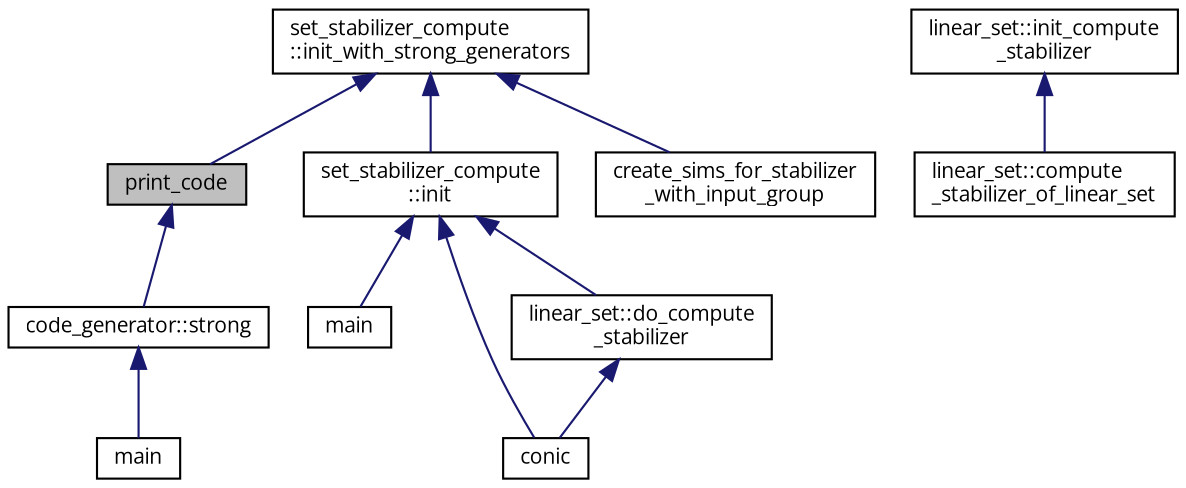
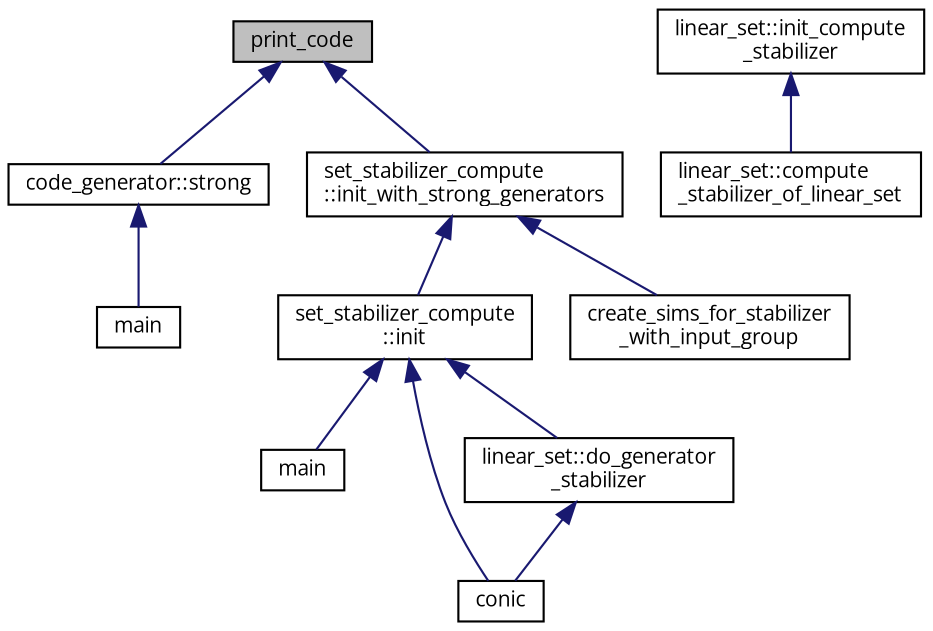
edge "print_code" -> "set_stabilizer_compute ::init_with_strong_generators": reversed
node "linear_set::do_compute _stabilizer": label "linear_set::do_compute _stabilizer" -> "linear_set::do_generator _stabilizer"
